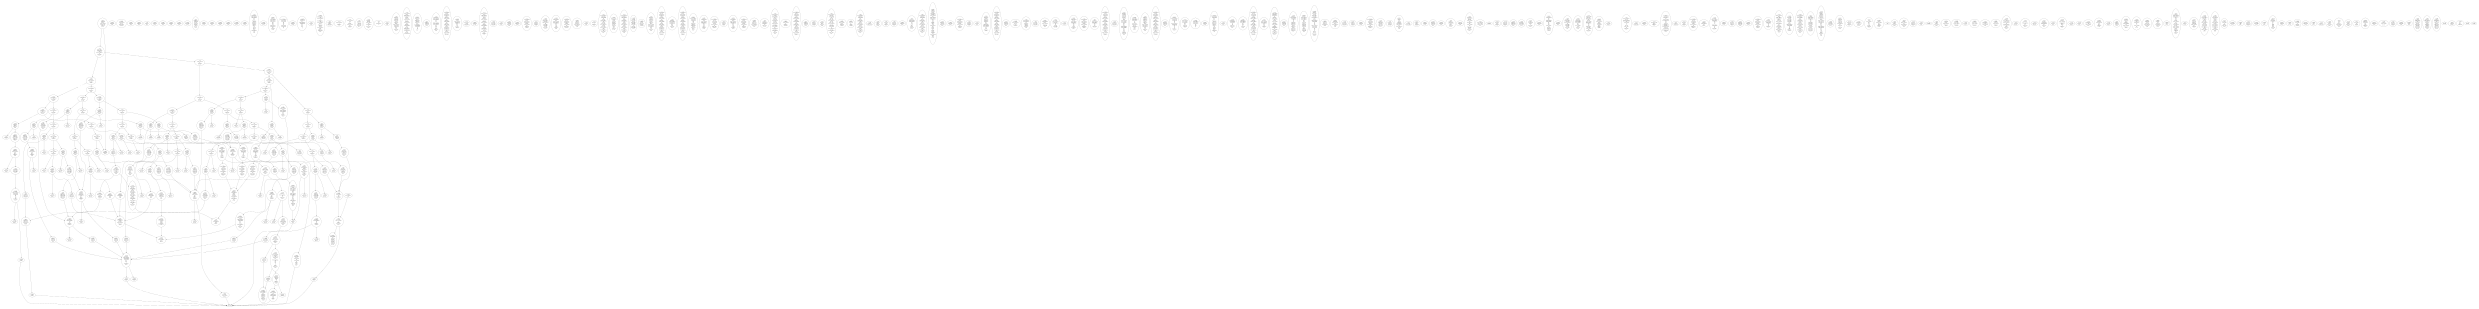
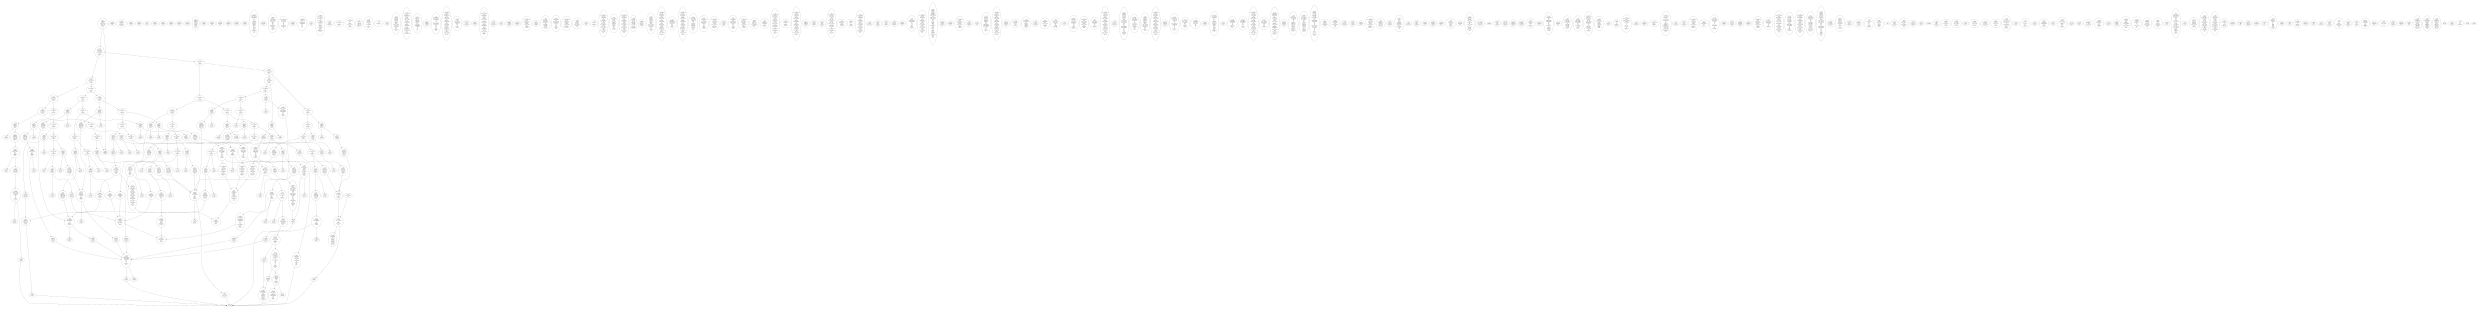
node "# 0x1567 JUMPDEST GAS CALL ISZERO PUSHX Data JUMPI": added
